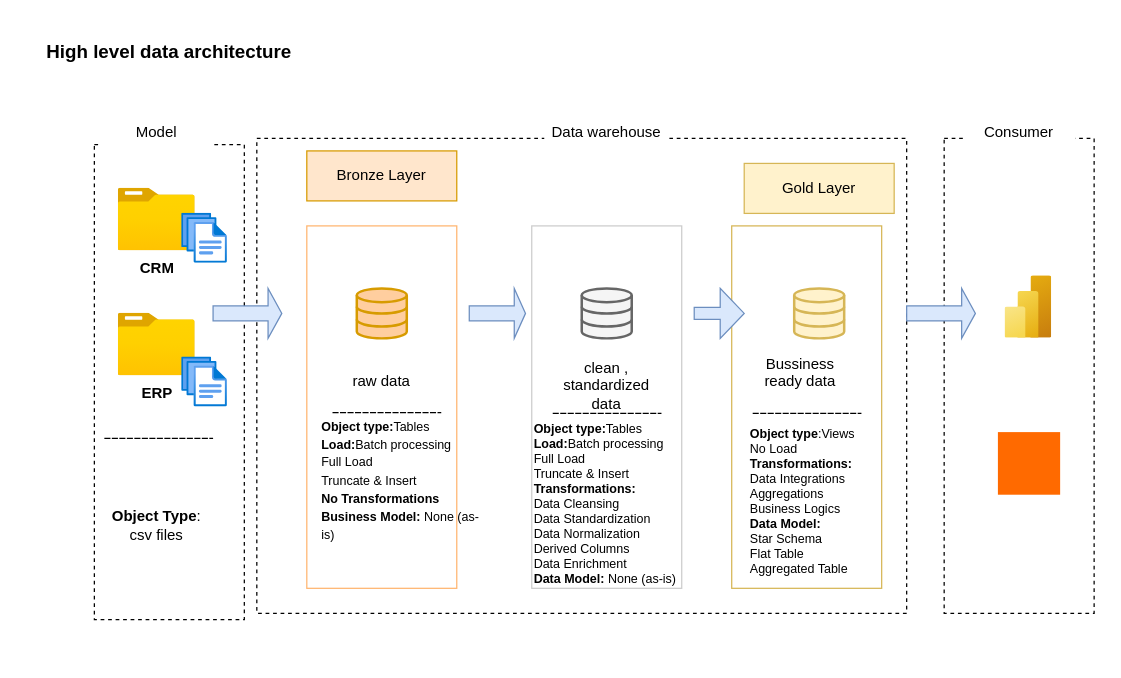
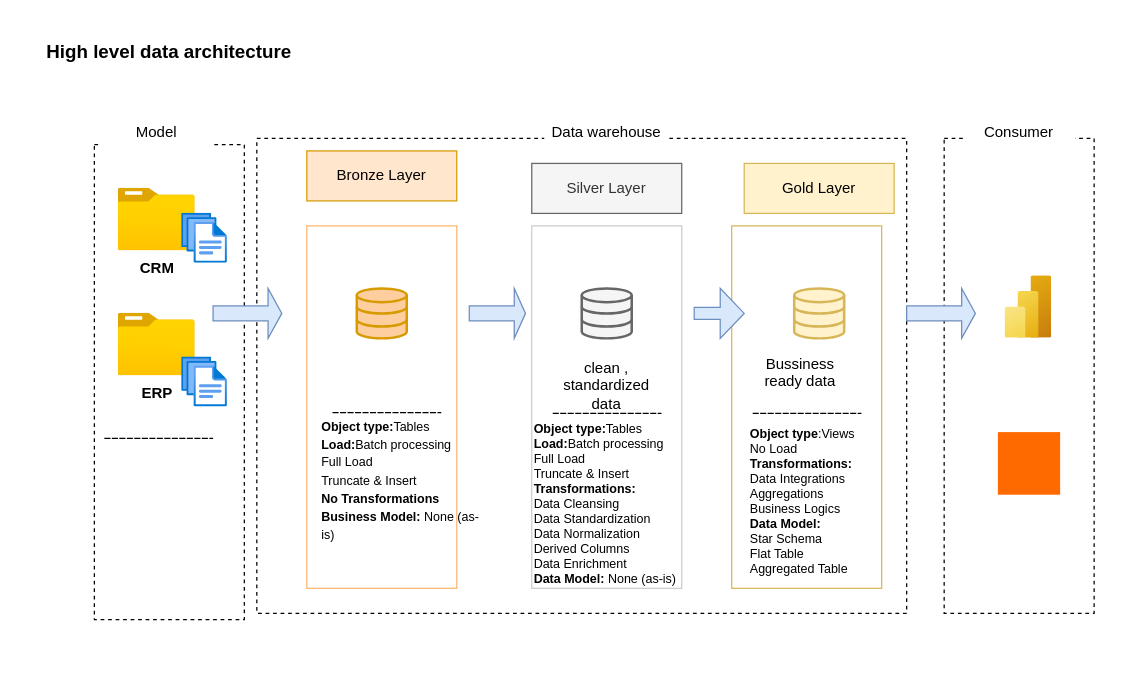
node "Silver Layer": added
node "raw data": removed
node "Object Type: csv files": removed
